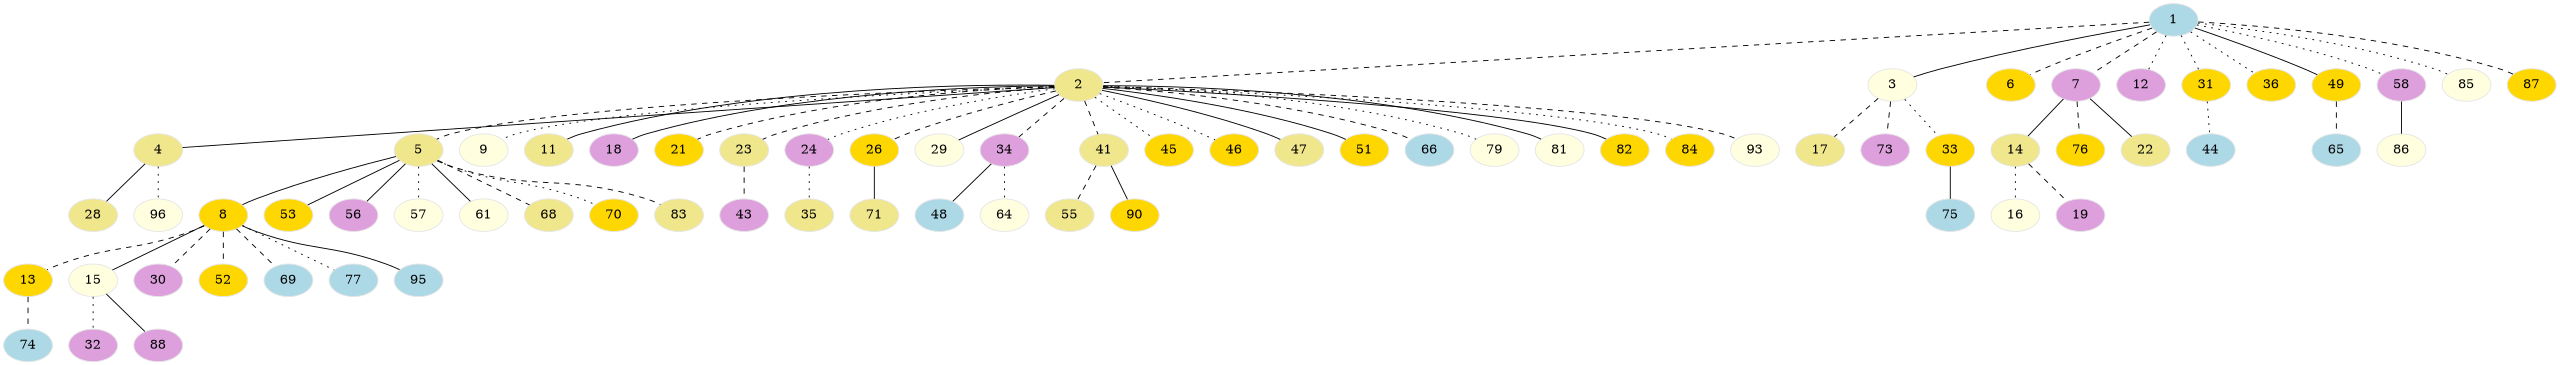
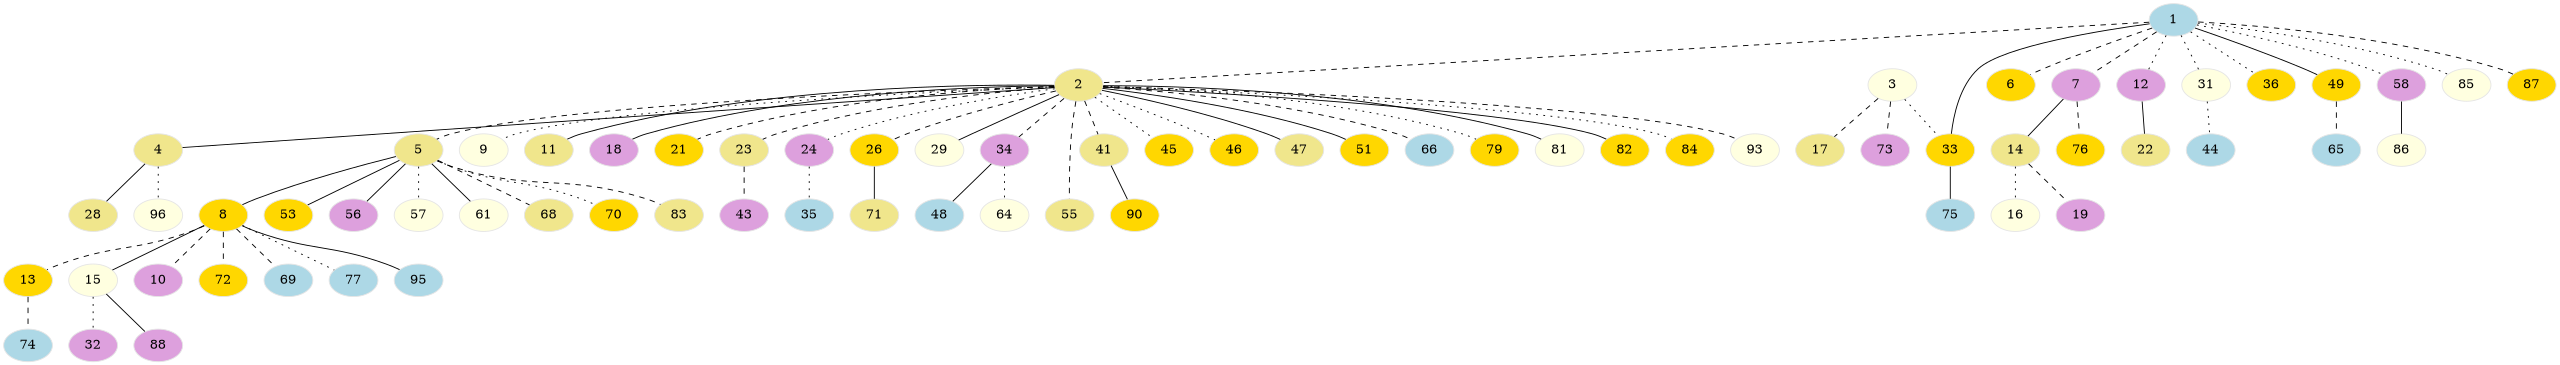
edge "1" -- "3": now "1" -- "33"
node "31": fillcolor gold -> lightyellow
edge "7" -- "22": now "12" -- "22"
node "79": fillcolor lightyellow -> gold
edge "41" -- "55": now "2" -- "55"
node "35": fillcolor khaki -> lightblue
node "30": label "30" -> "10"
node "52": label "52" -> "72"
